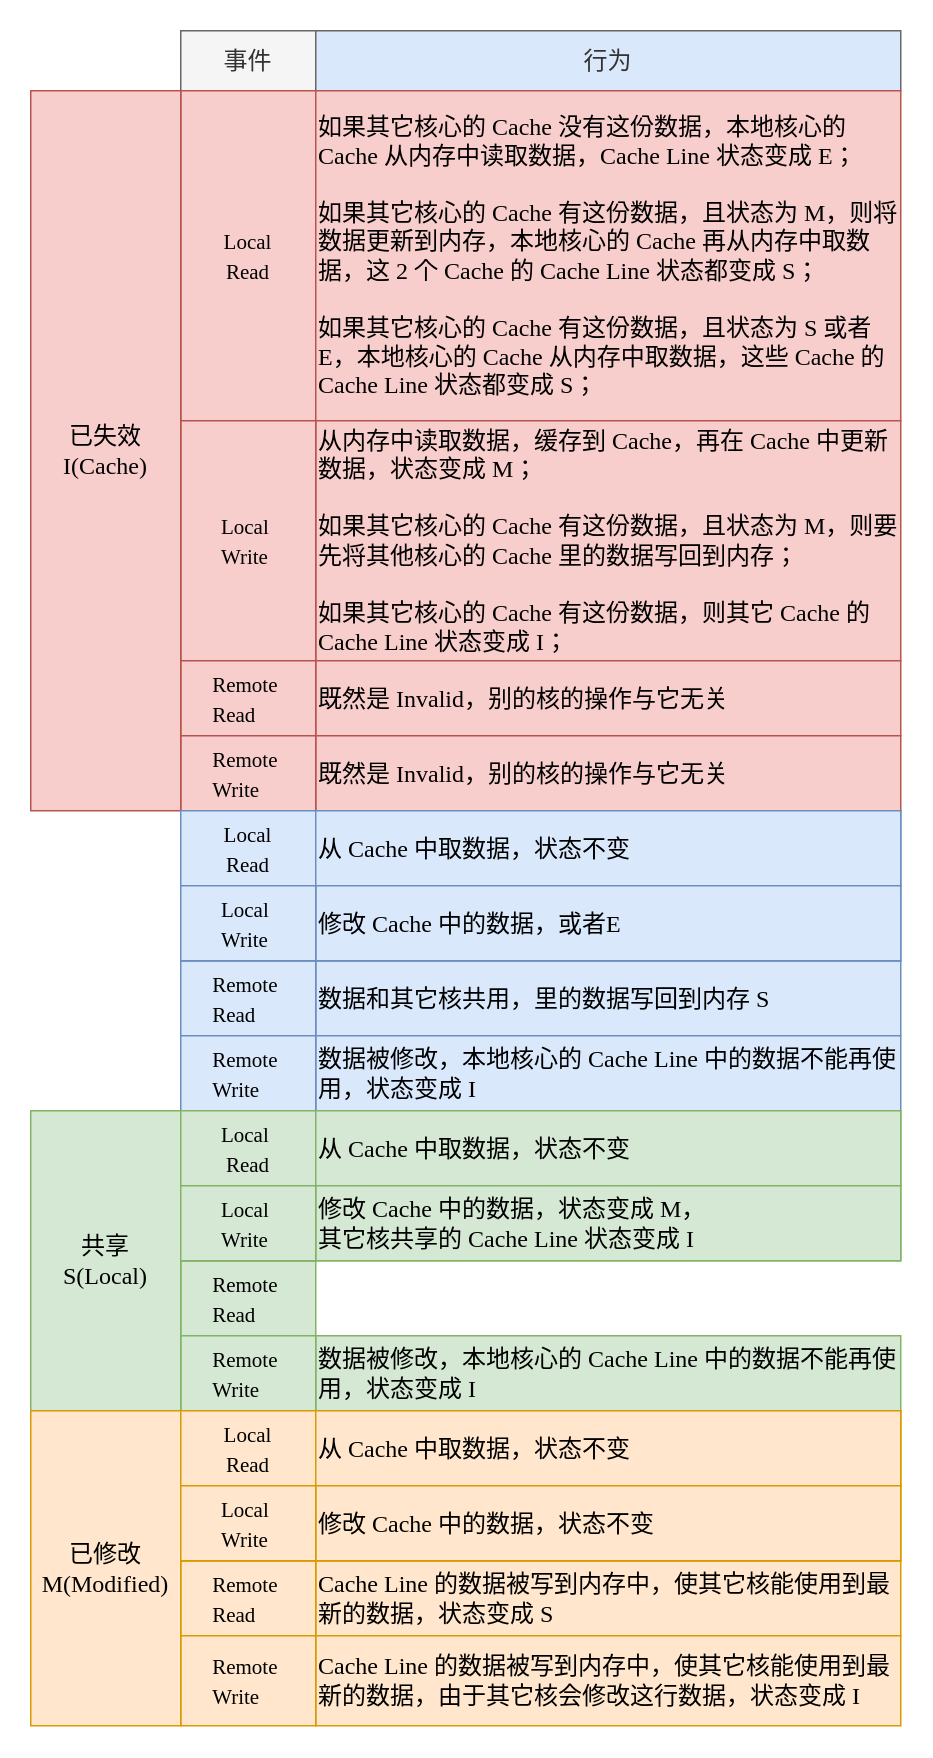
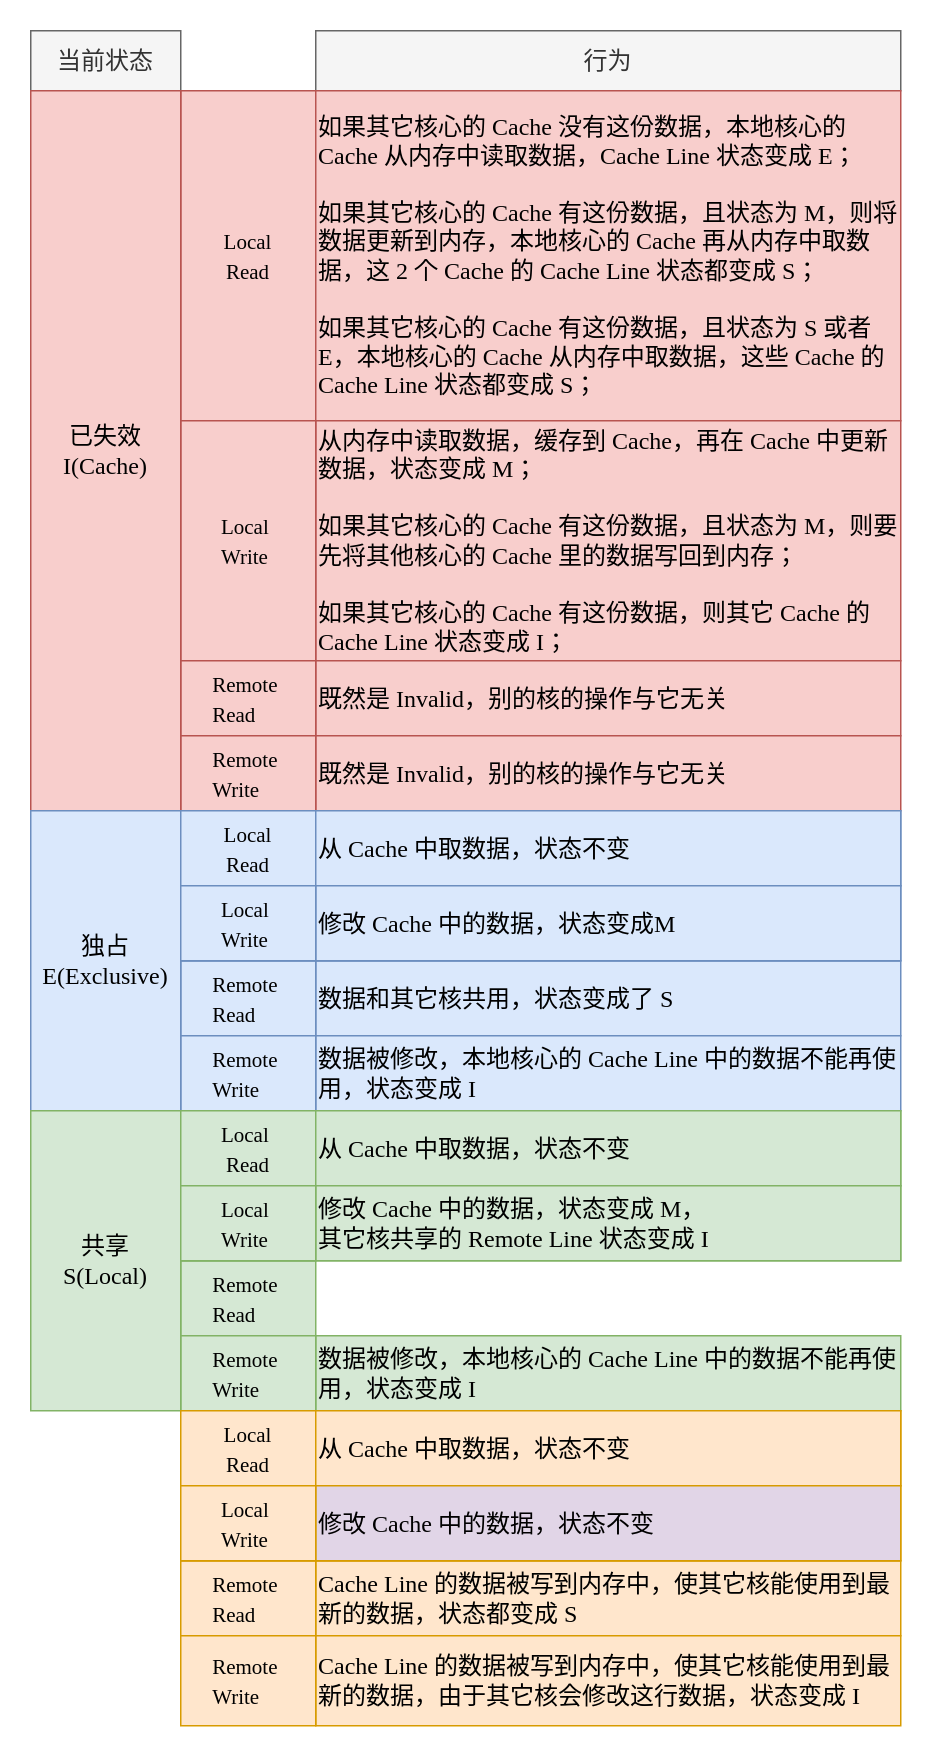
node "当前状态": added
node "事件": removed
node "行为": fillcolor #dae8fc -> #f5f5f5
node "修改 Cache 中的数据，或者E": label "修改 Cache 中的数据，或者E" -> "修改 Cache 中的数据，状态变成M"
node "独占 E(Exclusive)": added
node "数据和其它核共用，里的数据写回到内存 S": label "数据和其它核共用，里的数据写回到内存 S" -> "数据和其它核共用，状态变成了 S"
node "修改 Cache 中的数据，状态变成 M， 其它核共享的 Cache Line 状态变成 I": label "修改 Cache 中的数据，状态变成 M， 其它核共享的 Cache Line 状态变成 I" -> "修改 Cache 中的数据，状态变成 M， 其它核共享的 Remote Line 状态变成 I"
node "修改 Cache 中的数据，状态不变": fillcolor #ffe6cc -> #e1d5e7
node "已修改 M(Modified)": removed
node "Cache Line 的数据被写到内存中，使其它核能使用到最新的数据，状态变成 S": label "Cache Line 的数据被写到内存中，使其它核能使用到最新的数据，状态变成 S" -> "Cache Line 的数据被写到内存中，使其它核能使用到最新的数据，状态都变成 S"
